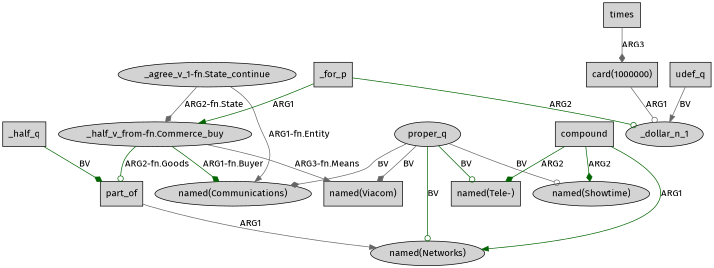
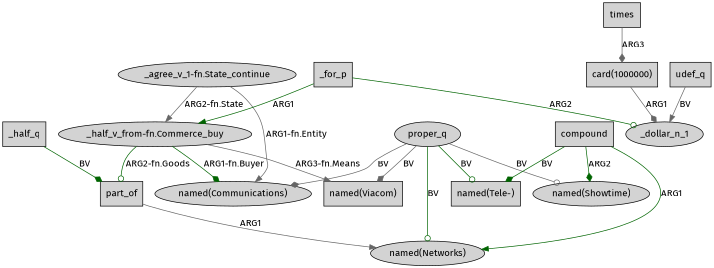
edge "_agree_v_1-fn.State_continue" -> "_half_v_from-fn.Commerce_buy": arrowhead diamond -> normal
edge "card(1000000)" -> "_dollar_n_1": arrowhead odot -> diamond
edge "compound" -> "named(Tele-)": label "ARG2" -> "BV"
